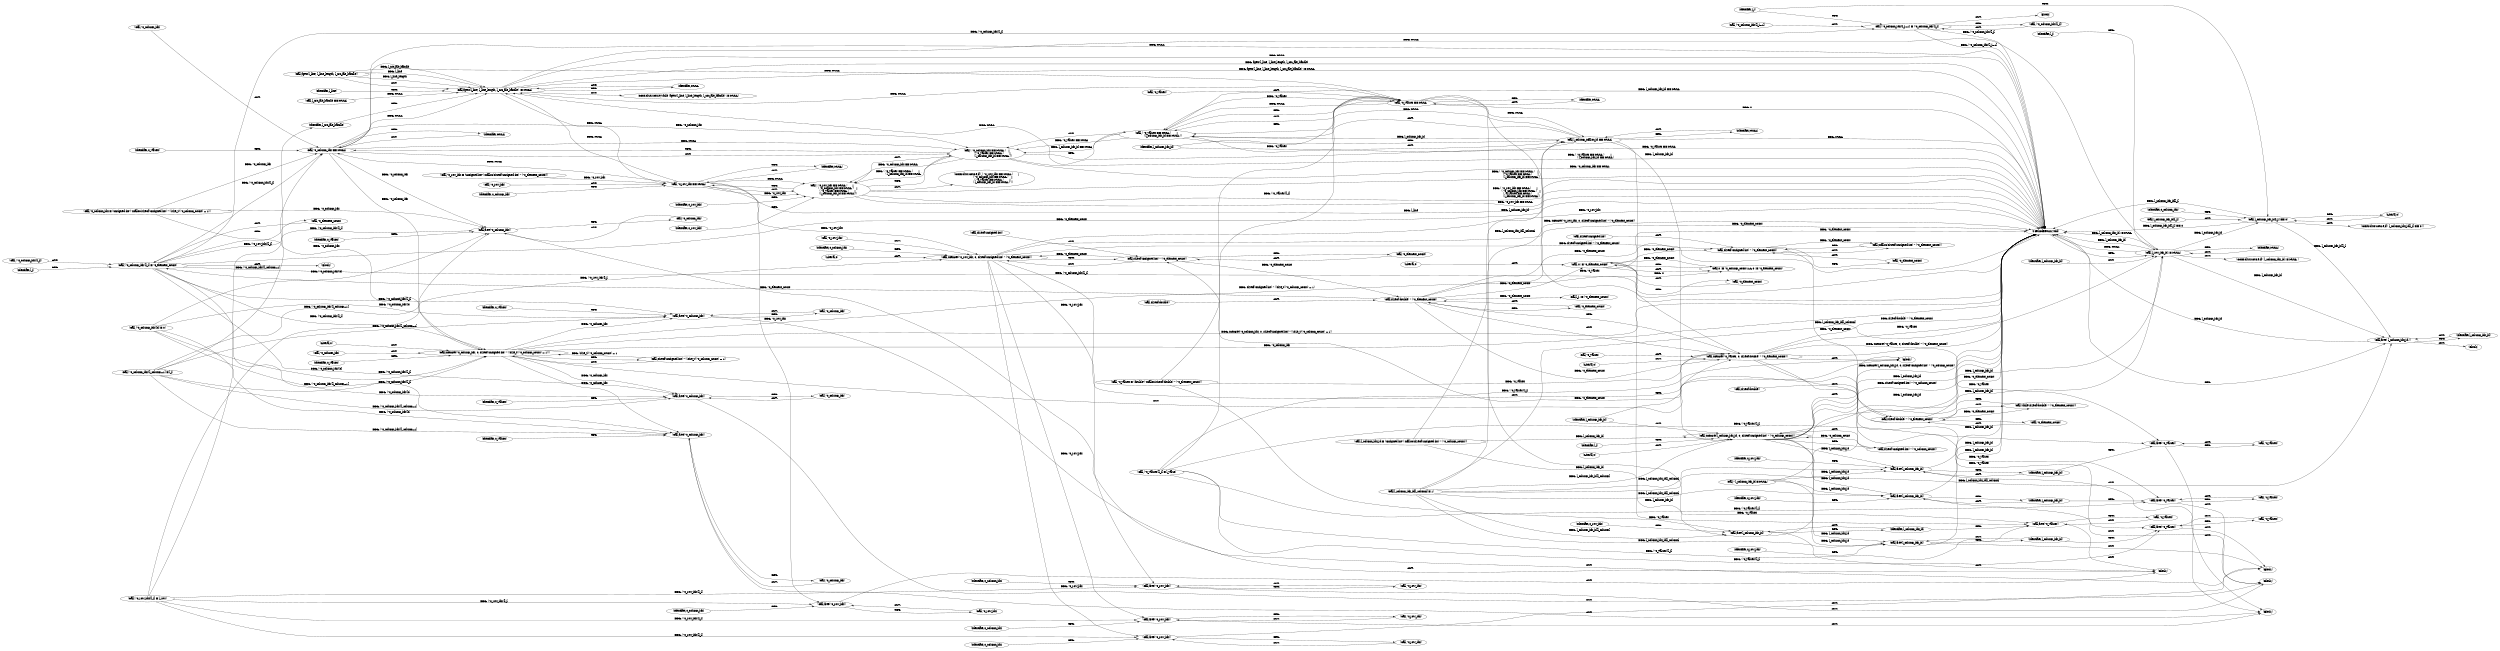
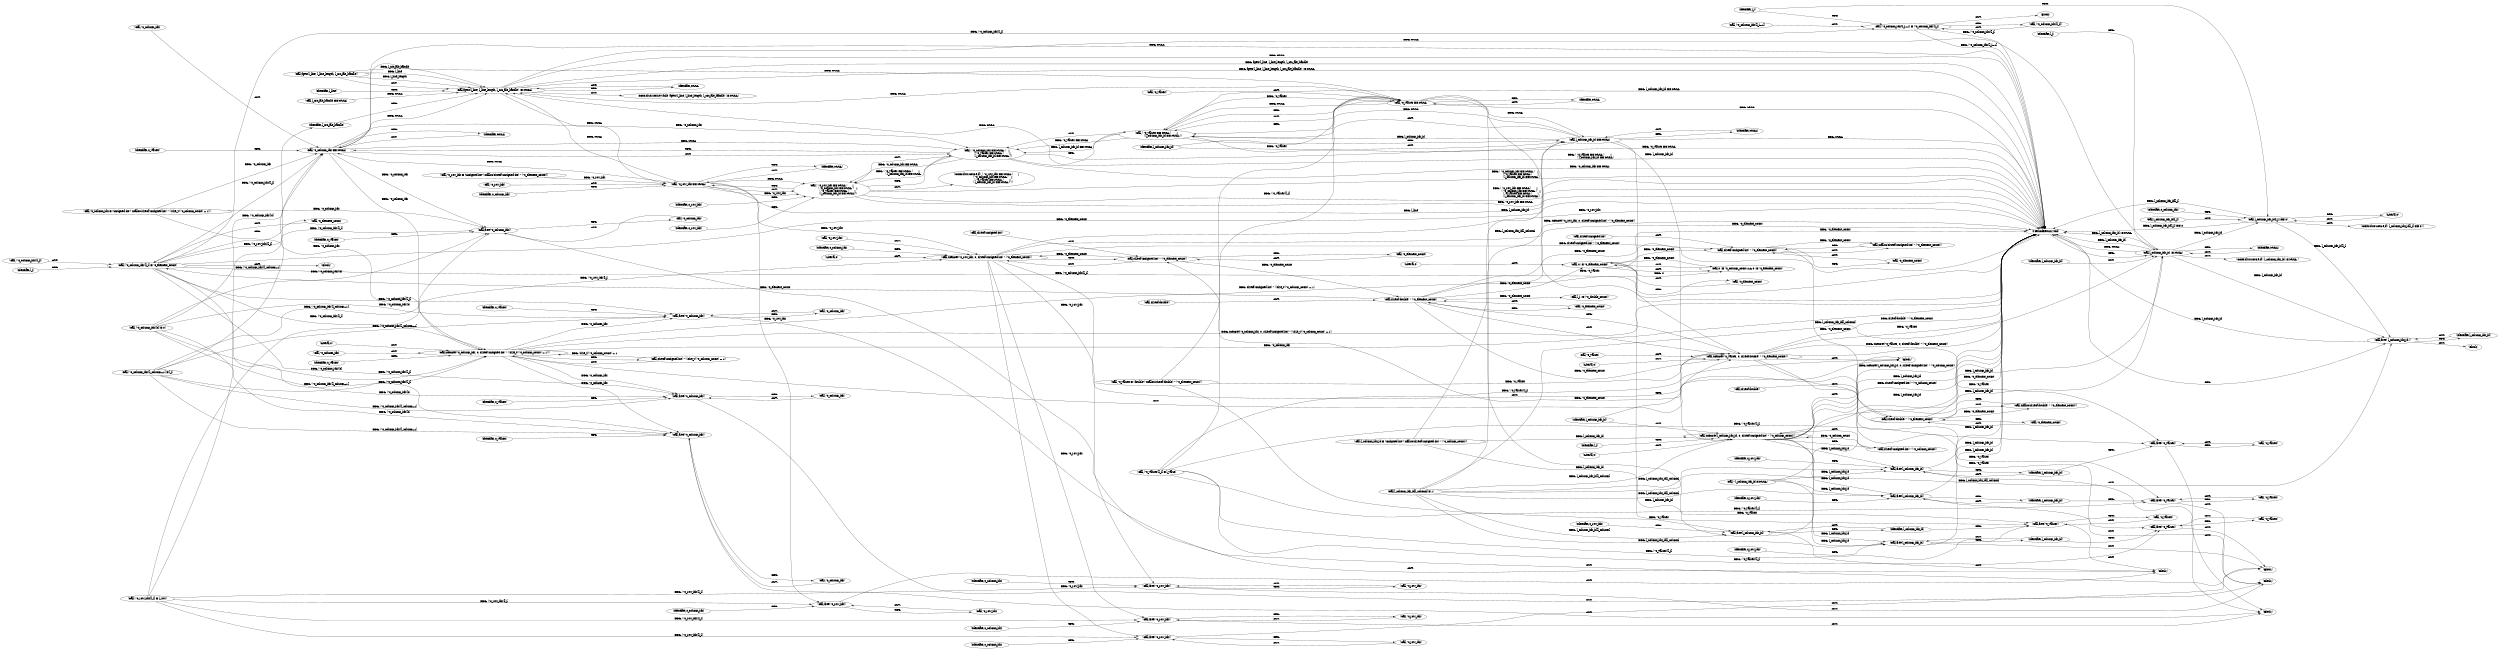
edge "(Call,*o_values == NULL)" -> "(MethodReturn,void)": label "DDG: 0" -> "DDG: NULL"
node "(Call,l_column_malloc_id == NULL)": label "(Call,l_column_malloc_id == NULL)" -> "(Call,l_column_idx_id == NULL)"
edge "(Call,(*o_column_idx)[0] = 0)" -> "(Call,*o_column_idx == NULL)": added, label "DDG: (*o_column_idx)[0]"
node "(Call,l_row_idx_id != NULL)": label "(Call,l_row_idx_id != NULL)" -> "(Call,l_column_idx_id != NULL)"
edge "(Call,0 != *o_column_count && 0 != *o_element_count)" -> "(Call,0 != *o_element_count)": label "CFG: " -> "AST: "
node "(Call,l_i != (*o_element_count))": label "(Call,l_i != (*o_element_count))" -> "(Call,l_i != (*o_double_count))"
node "(Call,while(sizeof(double) * (*o_element_count)))": label "(Call,while(sizeof(double) * (*o_element_count)))" -> "(Call,malloc(sizeof(double) * (*o_element_count)))"
